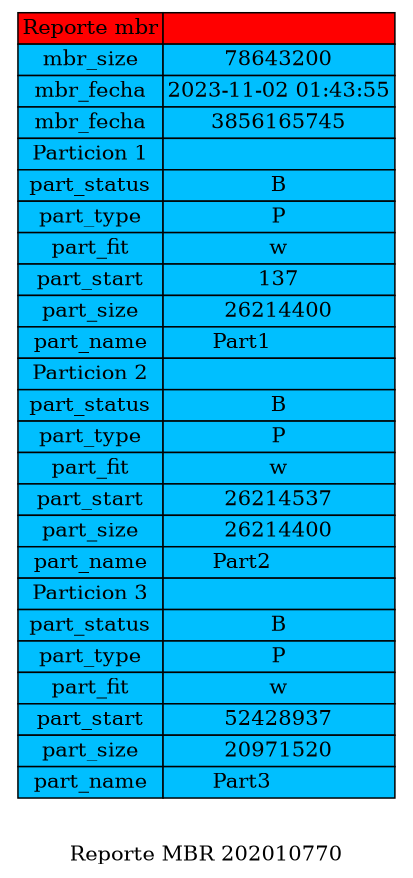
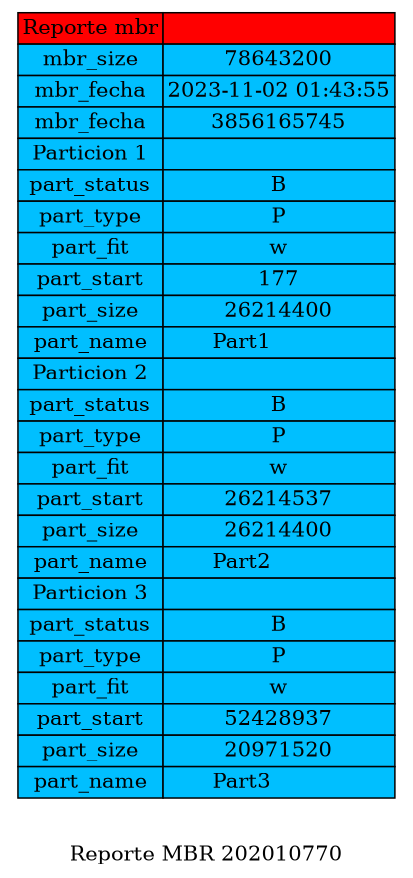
node "Reporte mbr": text "137" -> "177"
